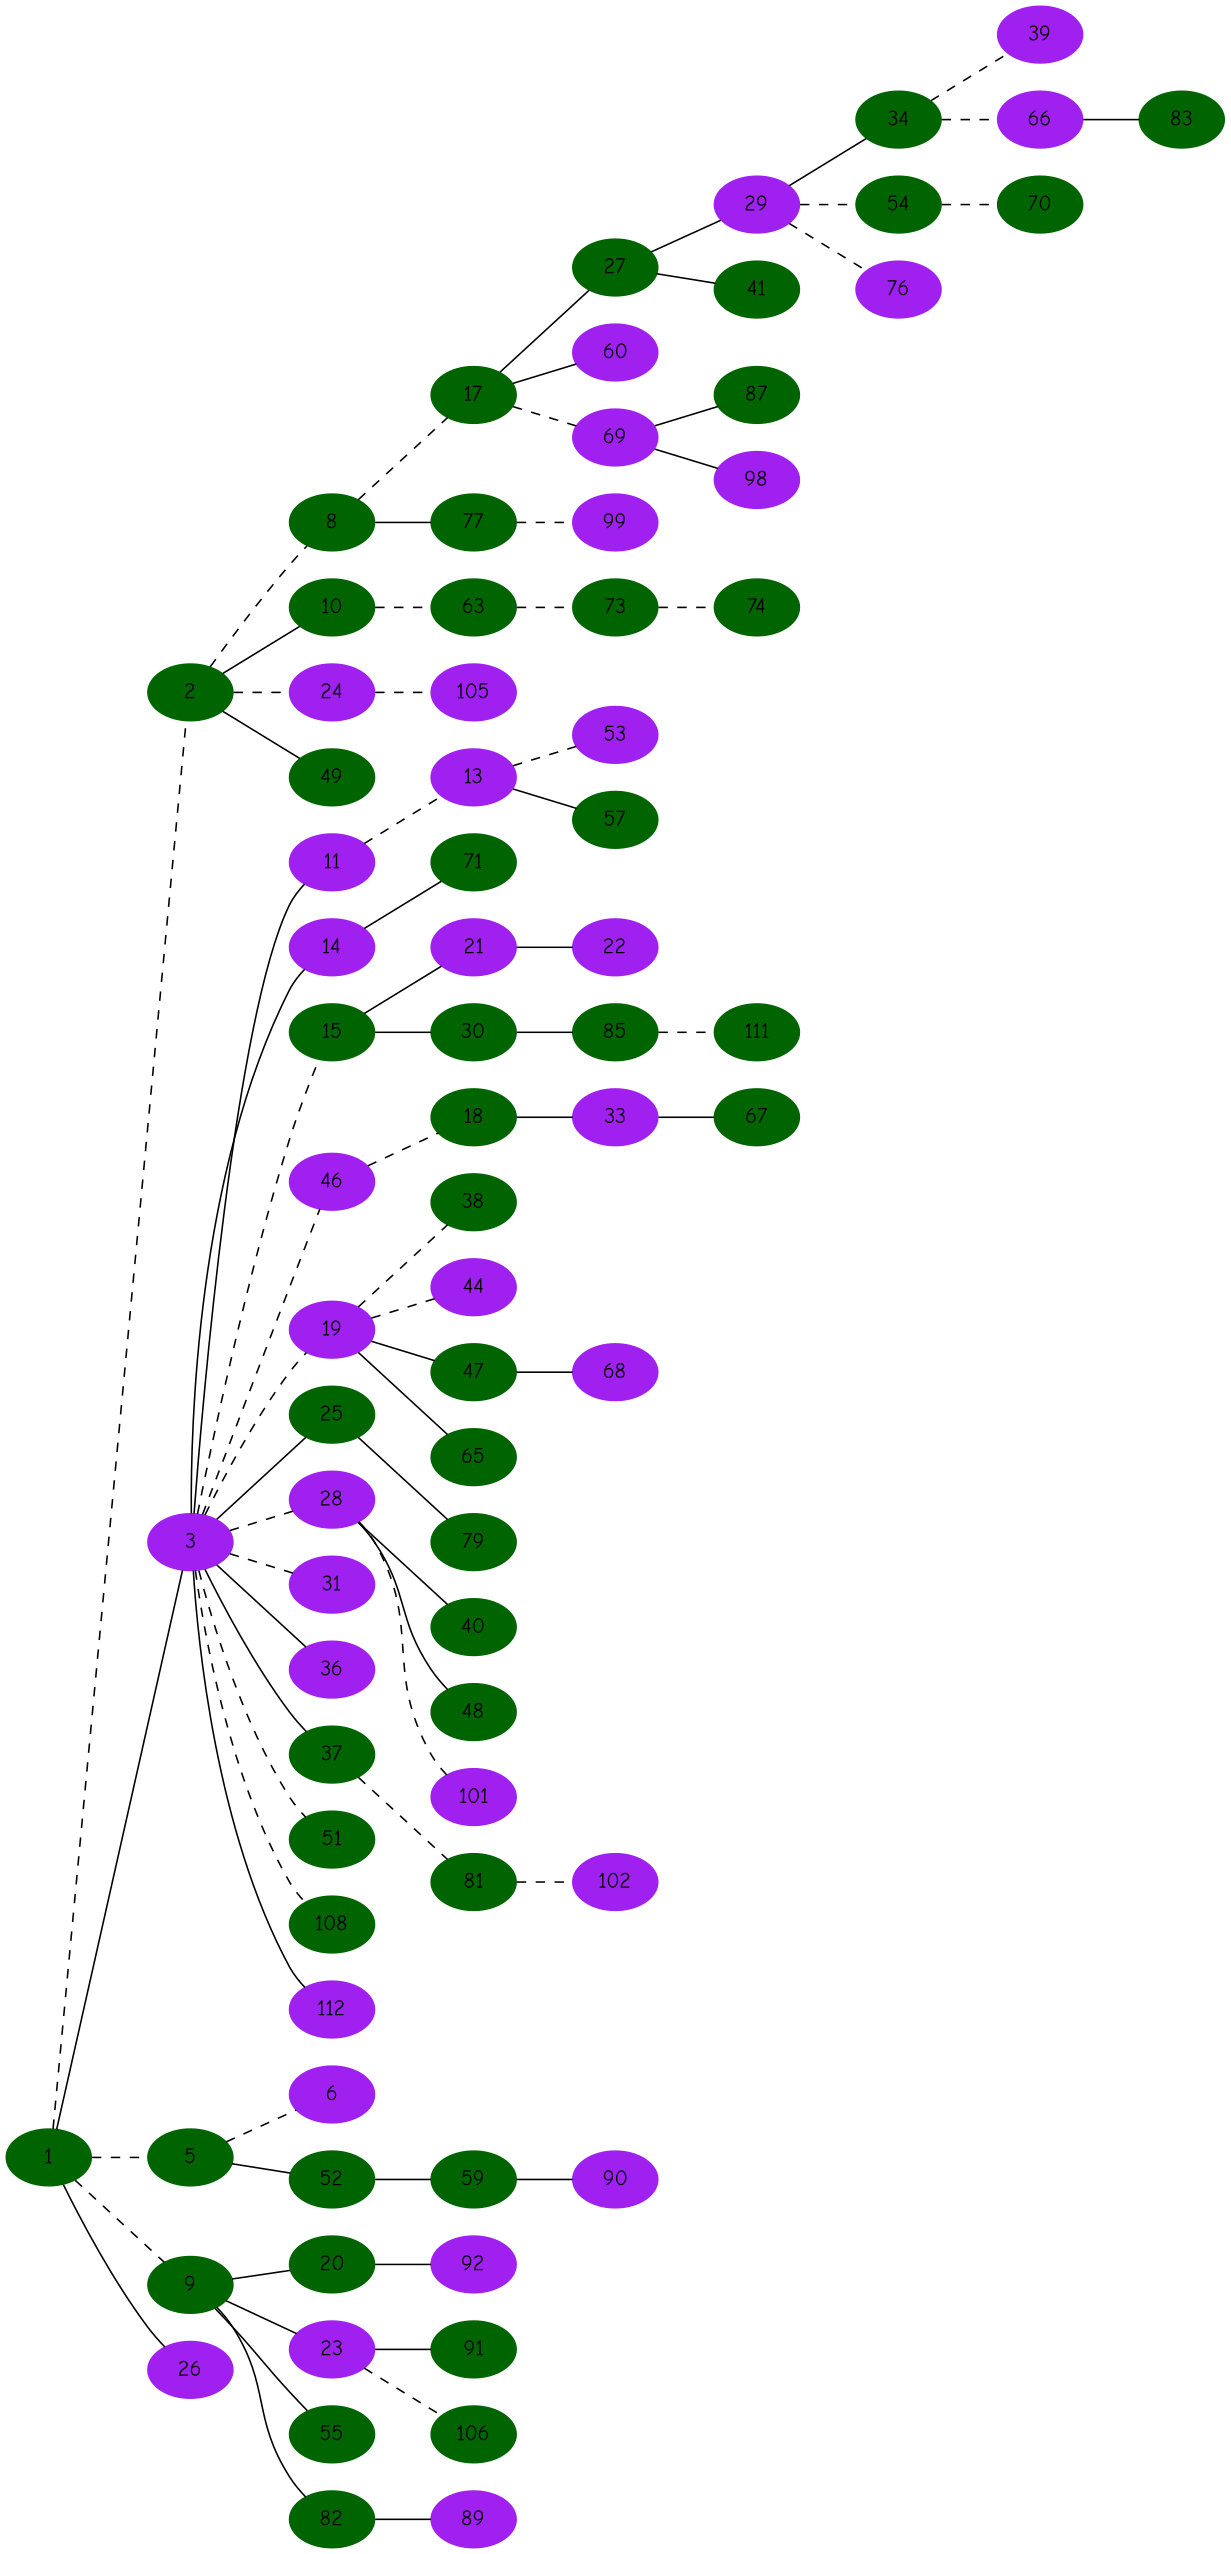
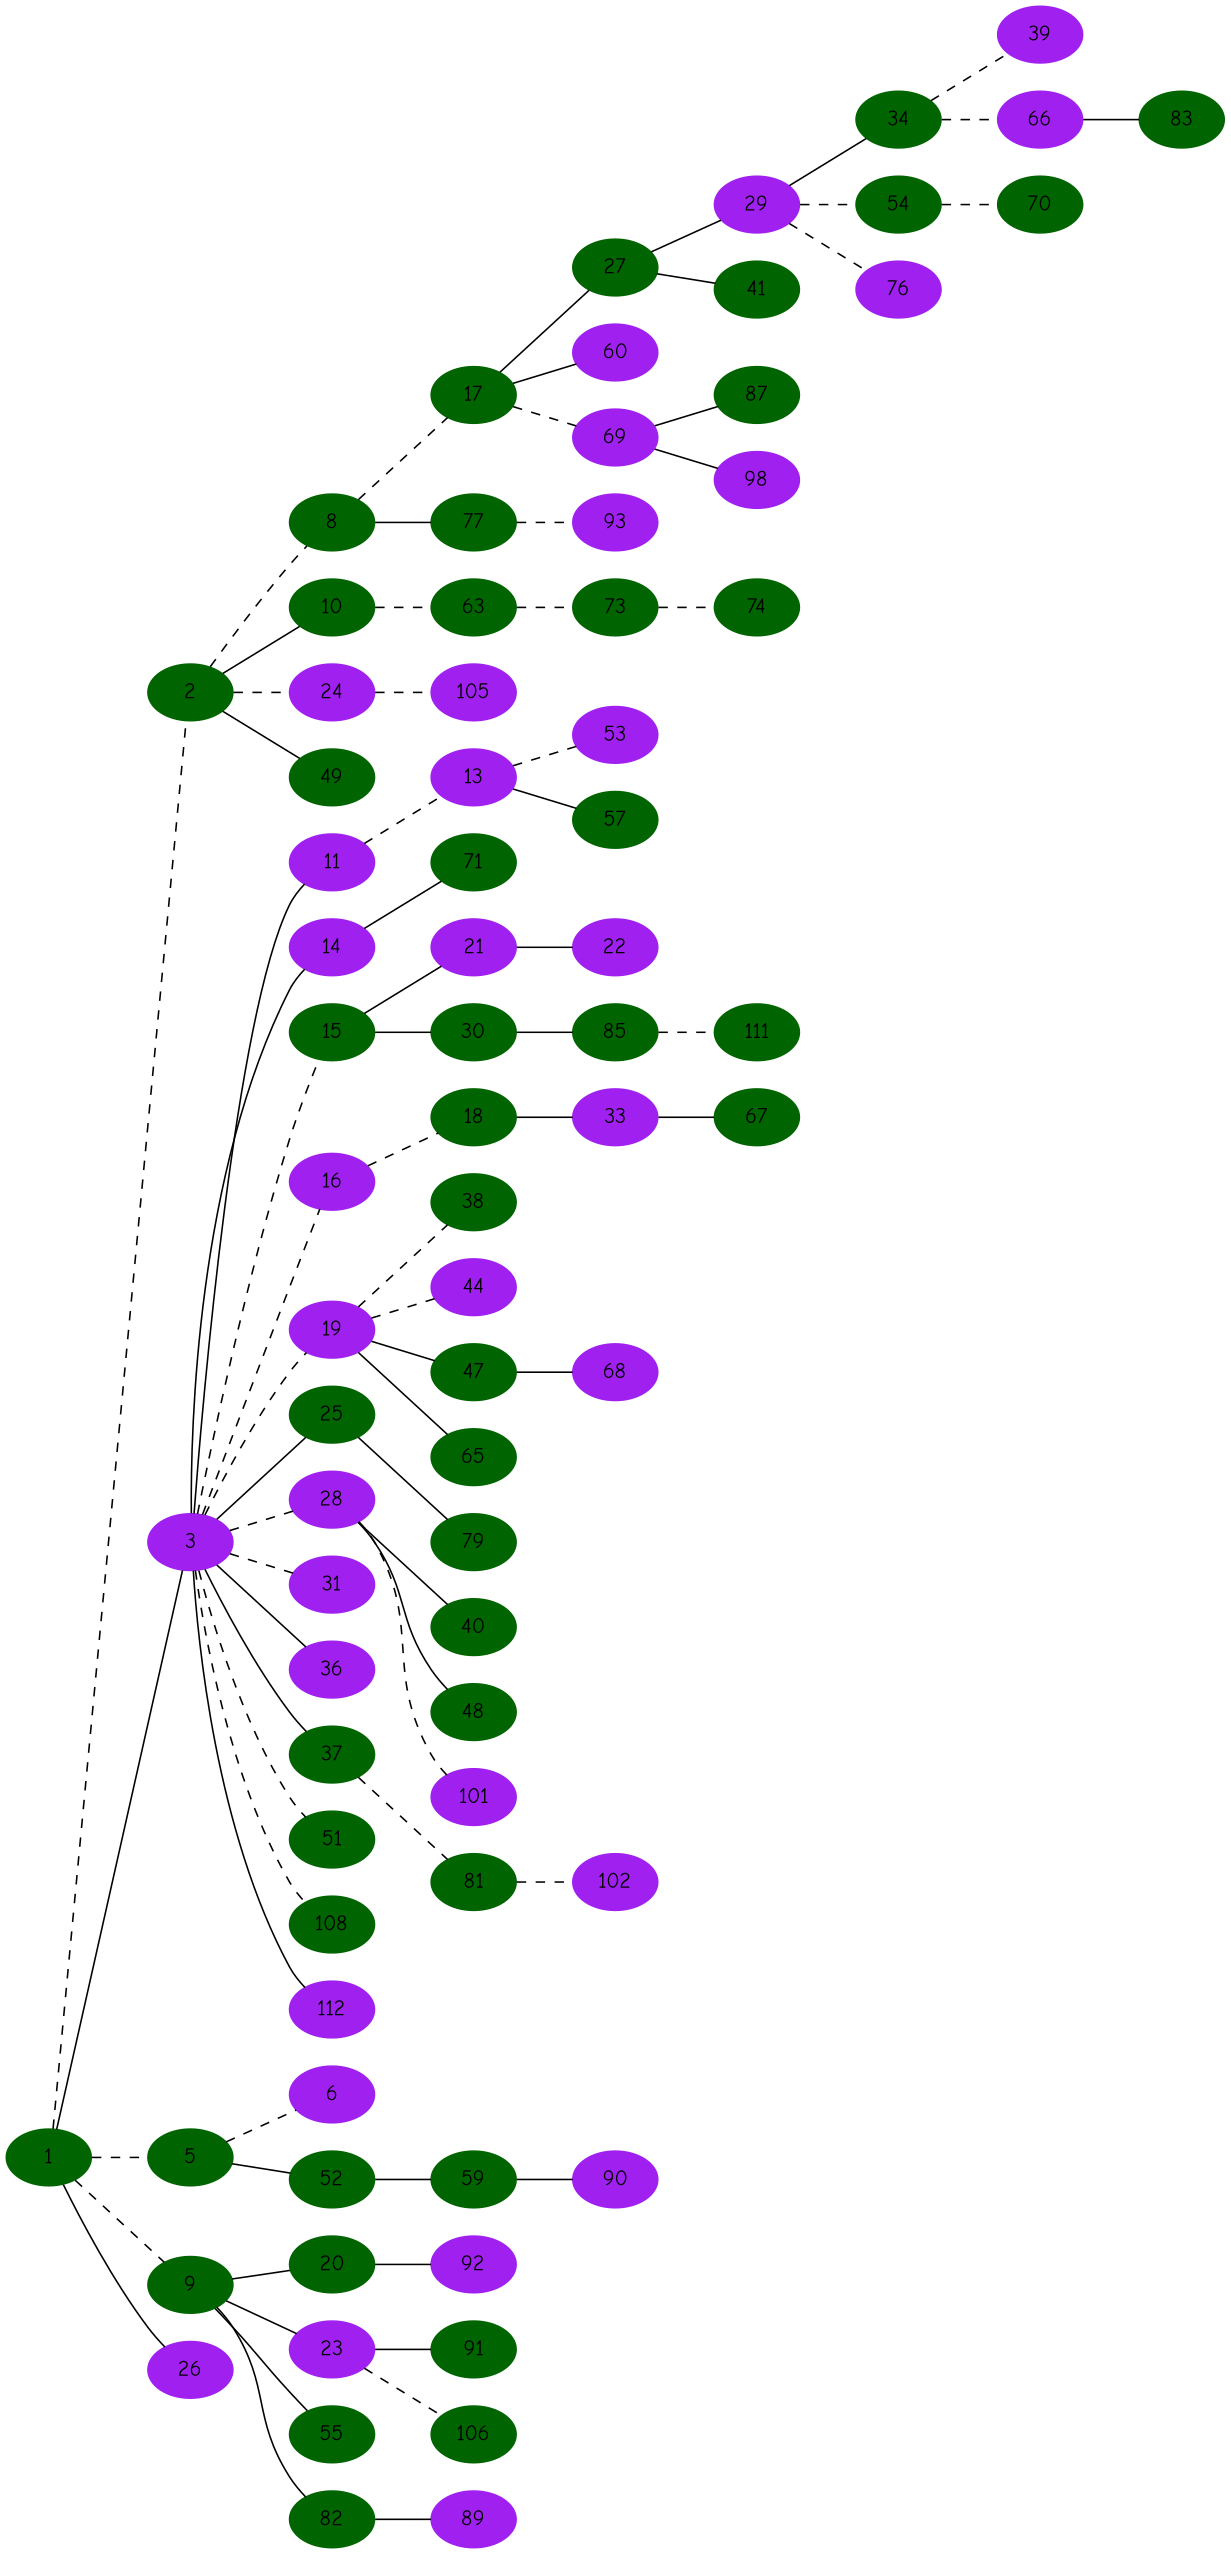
node "99": label "99" -> "93"
node "46": label "46" -> "16"
